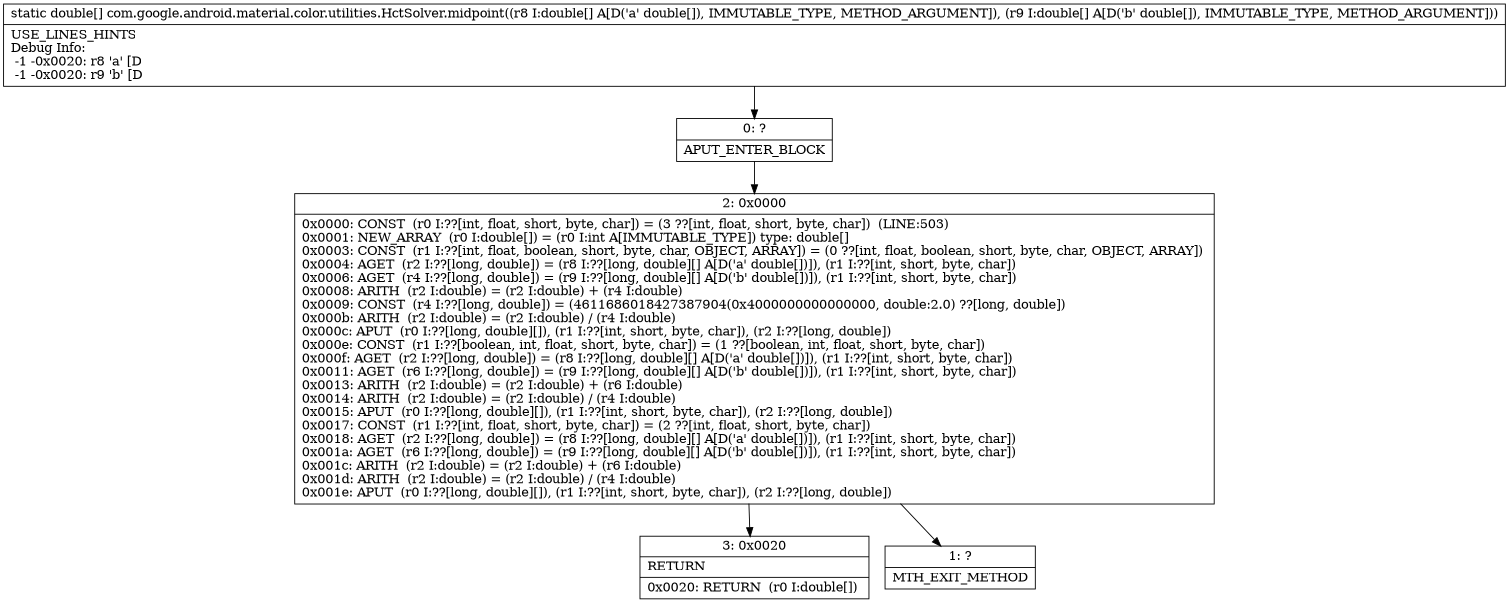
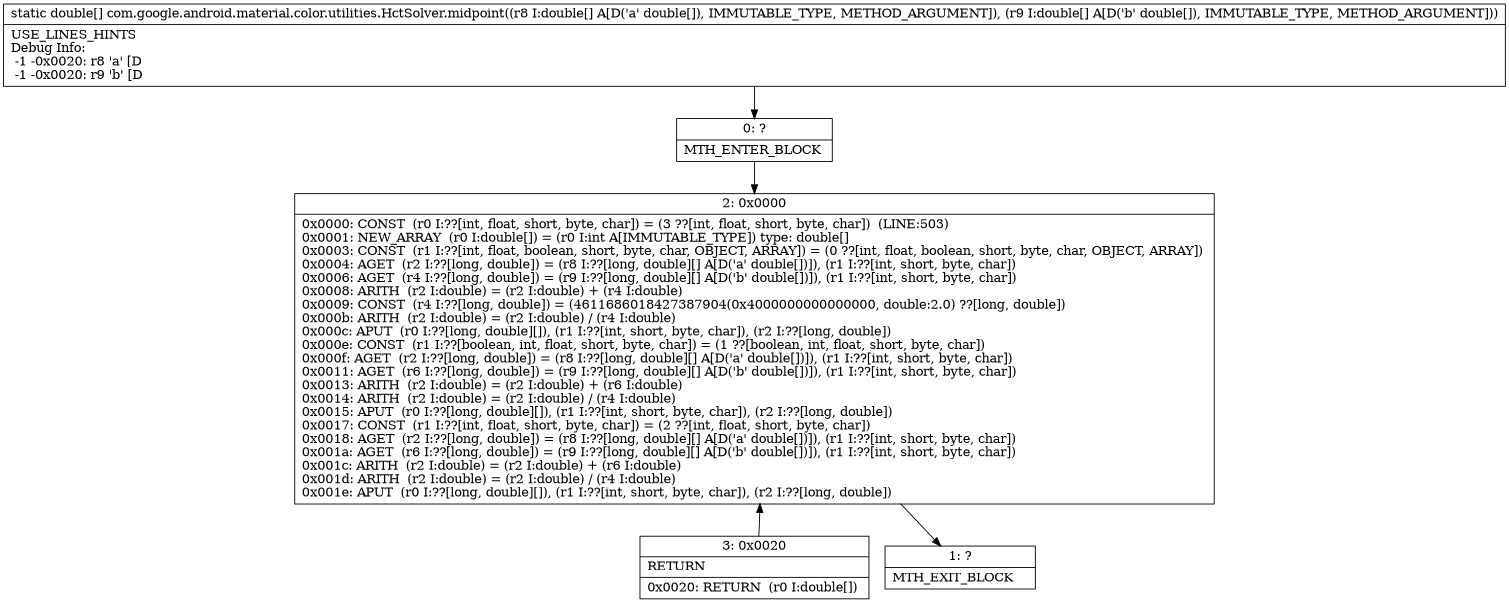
node "0: ?": text "APUT_ENTER_BLOCK" -> "MTH_ENTER_BLOCK"
edge "2: 0x0000" -> "3: 0x0020": reversed
node "1: ?": text "MTH_EXIT_METHOD" -> "MTH_EXIT_BLOCK"
